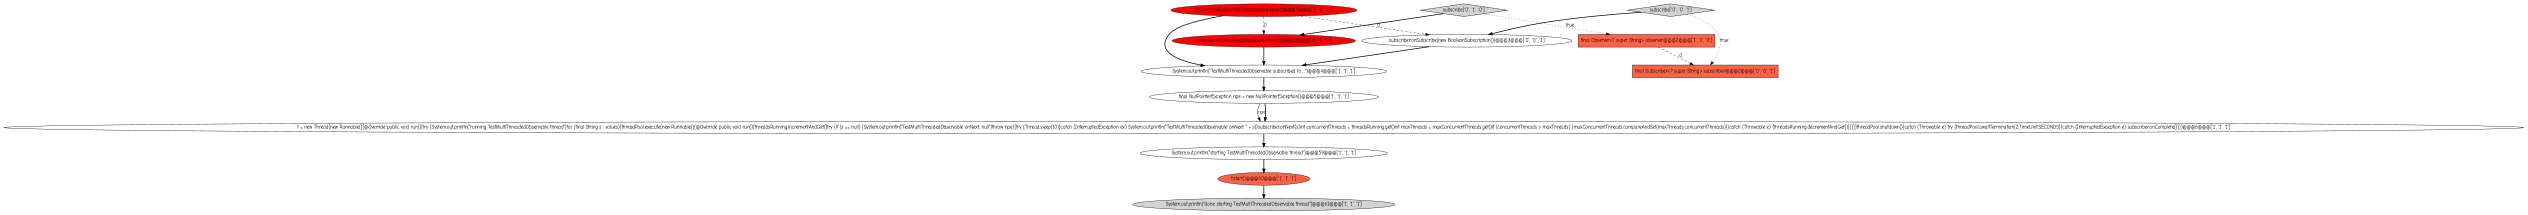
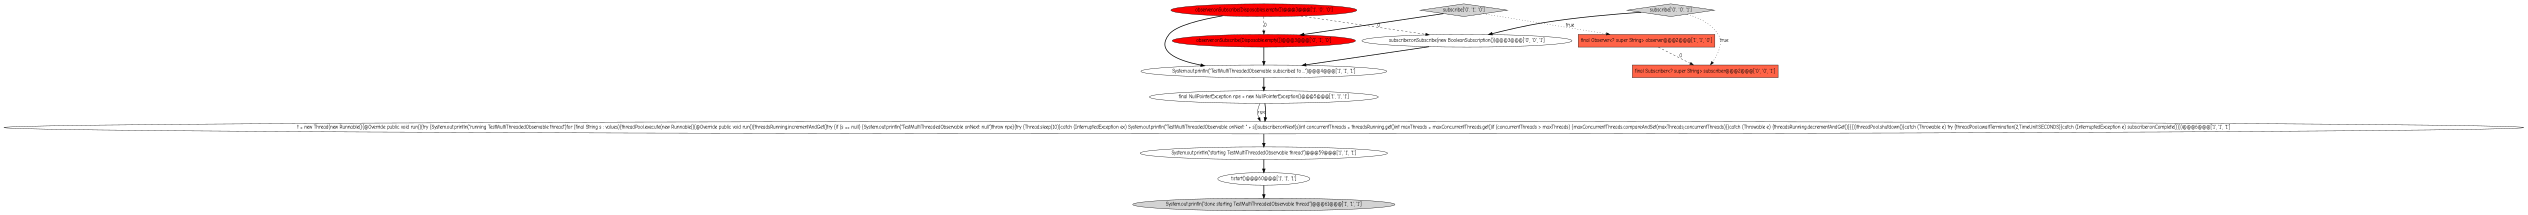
node "t.start()@@@60@@@['1', '1', '1']": fillcolor tomato -> white
